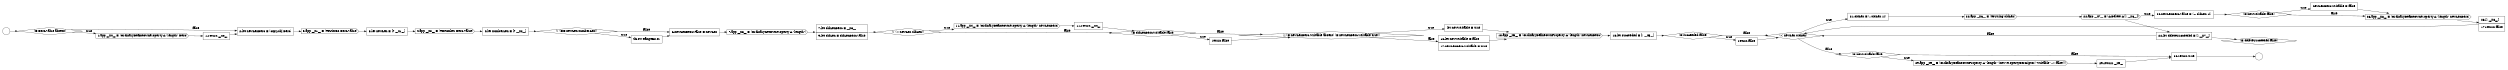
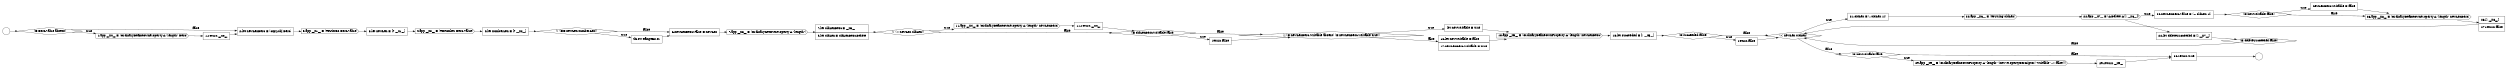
node "26:[! __x8__]": text "17:return false" -> "27:return false"
node "7:let oldLenDesc = __x3__": text "9:let oldLen = oldLenDesc.Value" -> "9:let oldLen = oldLenDesc.Delete"
edge "22:let deleteSucceeded = [! __x7__]" -> "(< newLen oldLen)": now "(= deleteSucceeded false)" -> "(< newLen oldLen)"
